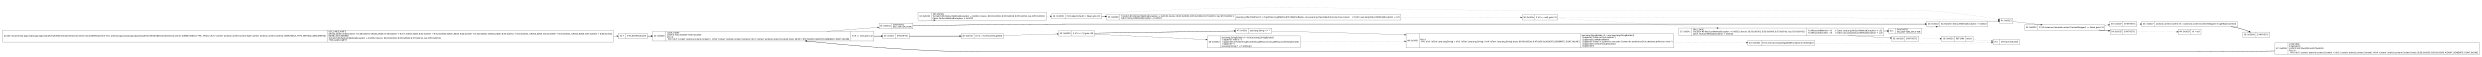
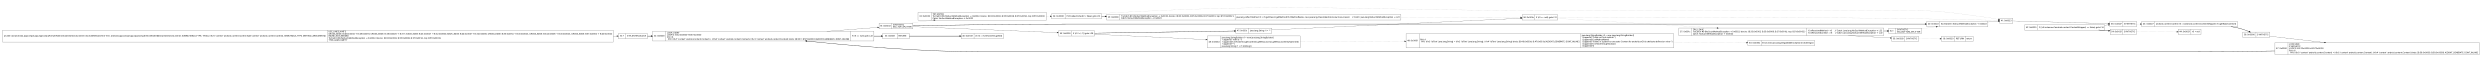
edge "41: 0x0023" -> "42: 0x0025": now "41: 0x0023" -> "56: 0x0027"
edge "47: 0x003a" -> "49: 0x0061": now "47: 0x003a" -> "36: 0x001a"
edge "45: 0x0031" -> "46: 0x0038": now "51: 0x0002" -> "46: 0x0038"
node "53: 0x0031": text "SYNTHETIC" -> "RETURN"
edge "59: 0x0000" -> "57: 0x0000": added
node "31: ?": removed
